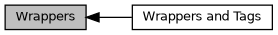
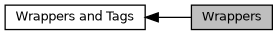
edge "Wrappers and Tags" -> "Wrappers": reversed
